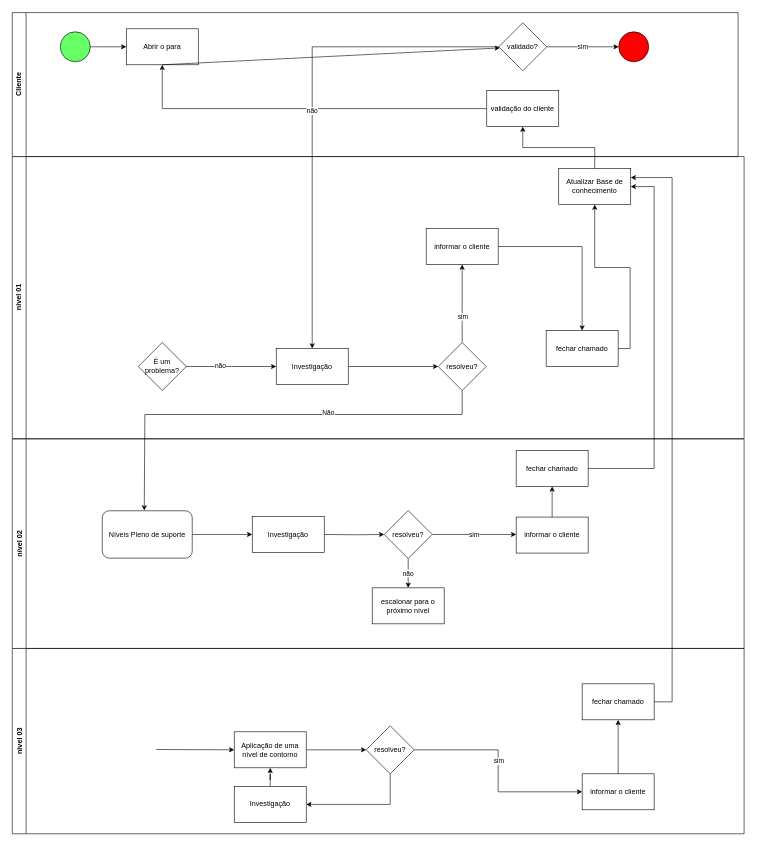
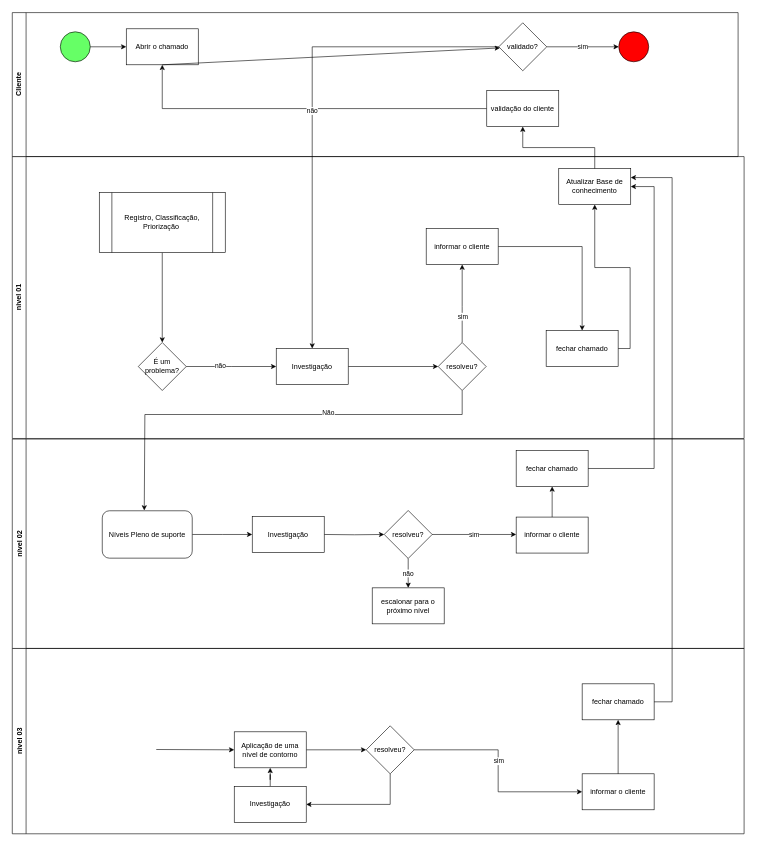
node "Abrir o para": label "Abrir o para" -> "Abrir o chamado"
node "Registro, Classificação, Priorização": added
edge "Registro, Classificação, Priorização" -> "É um problema?": added
